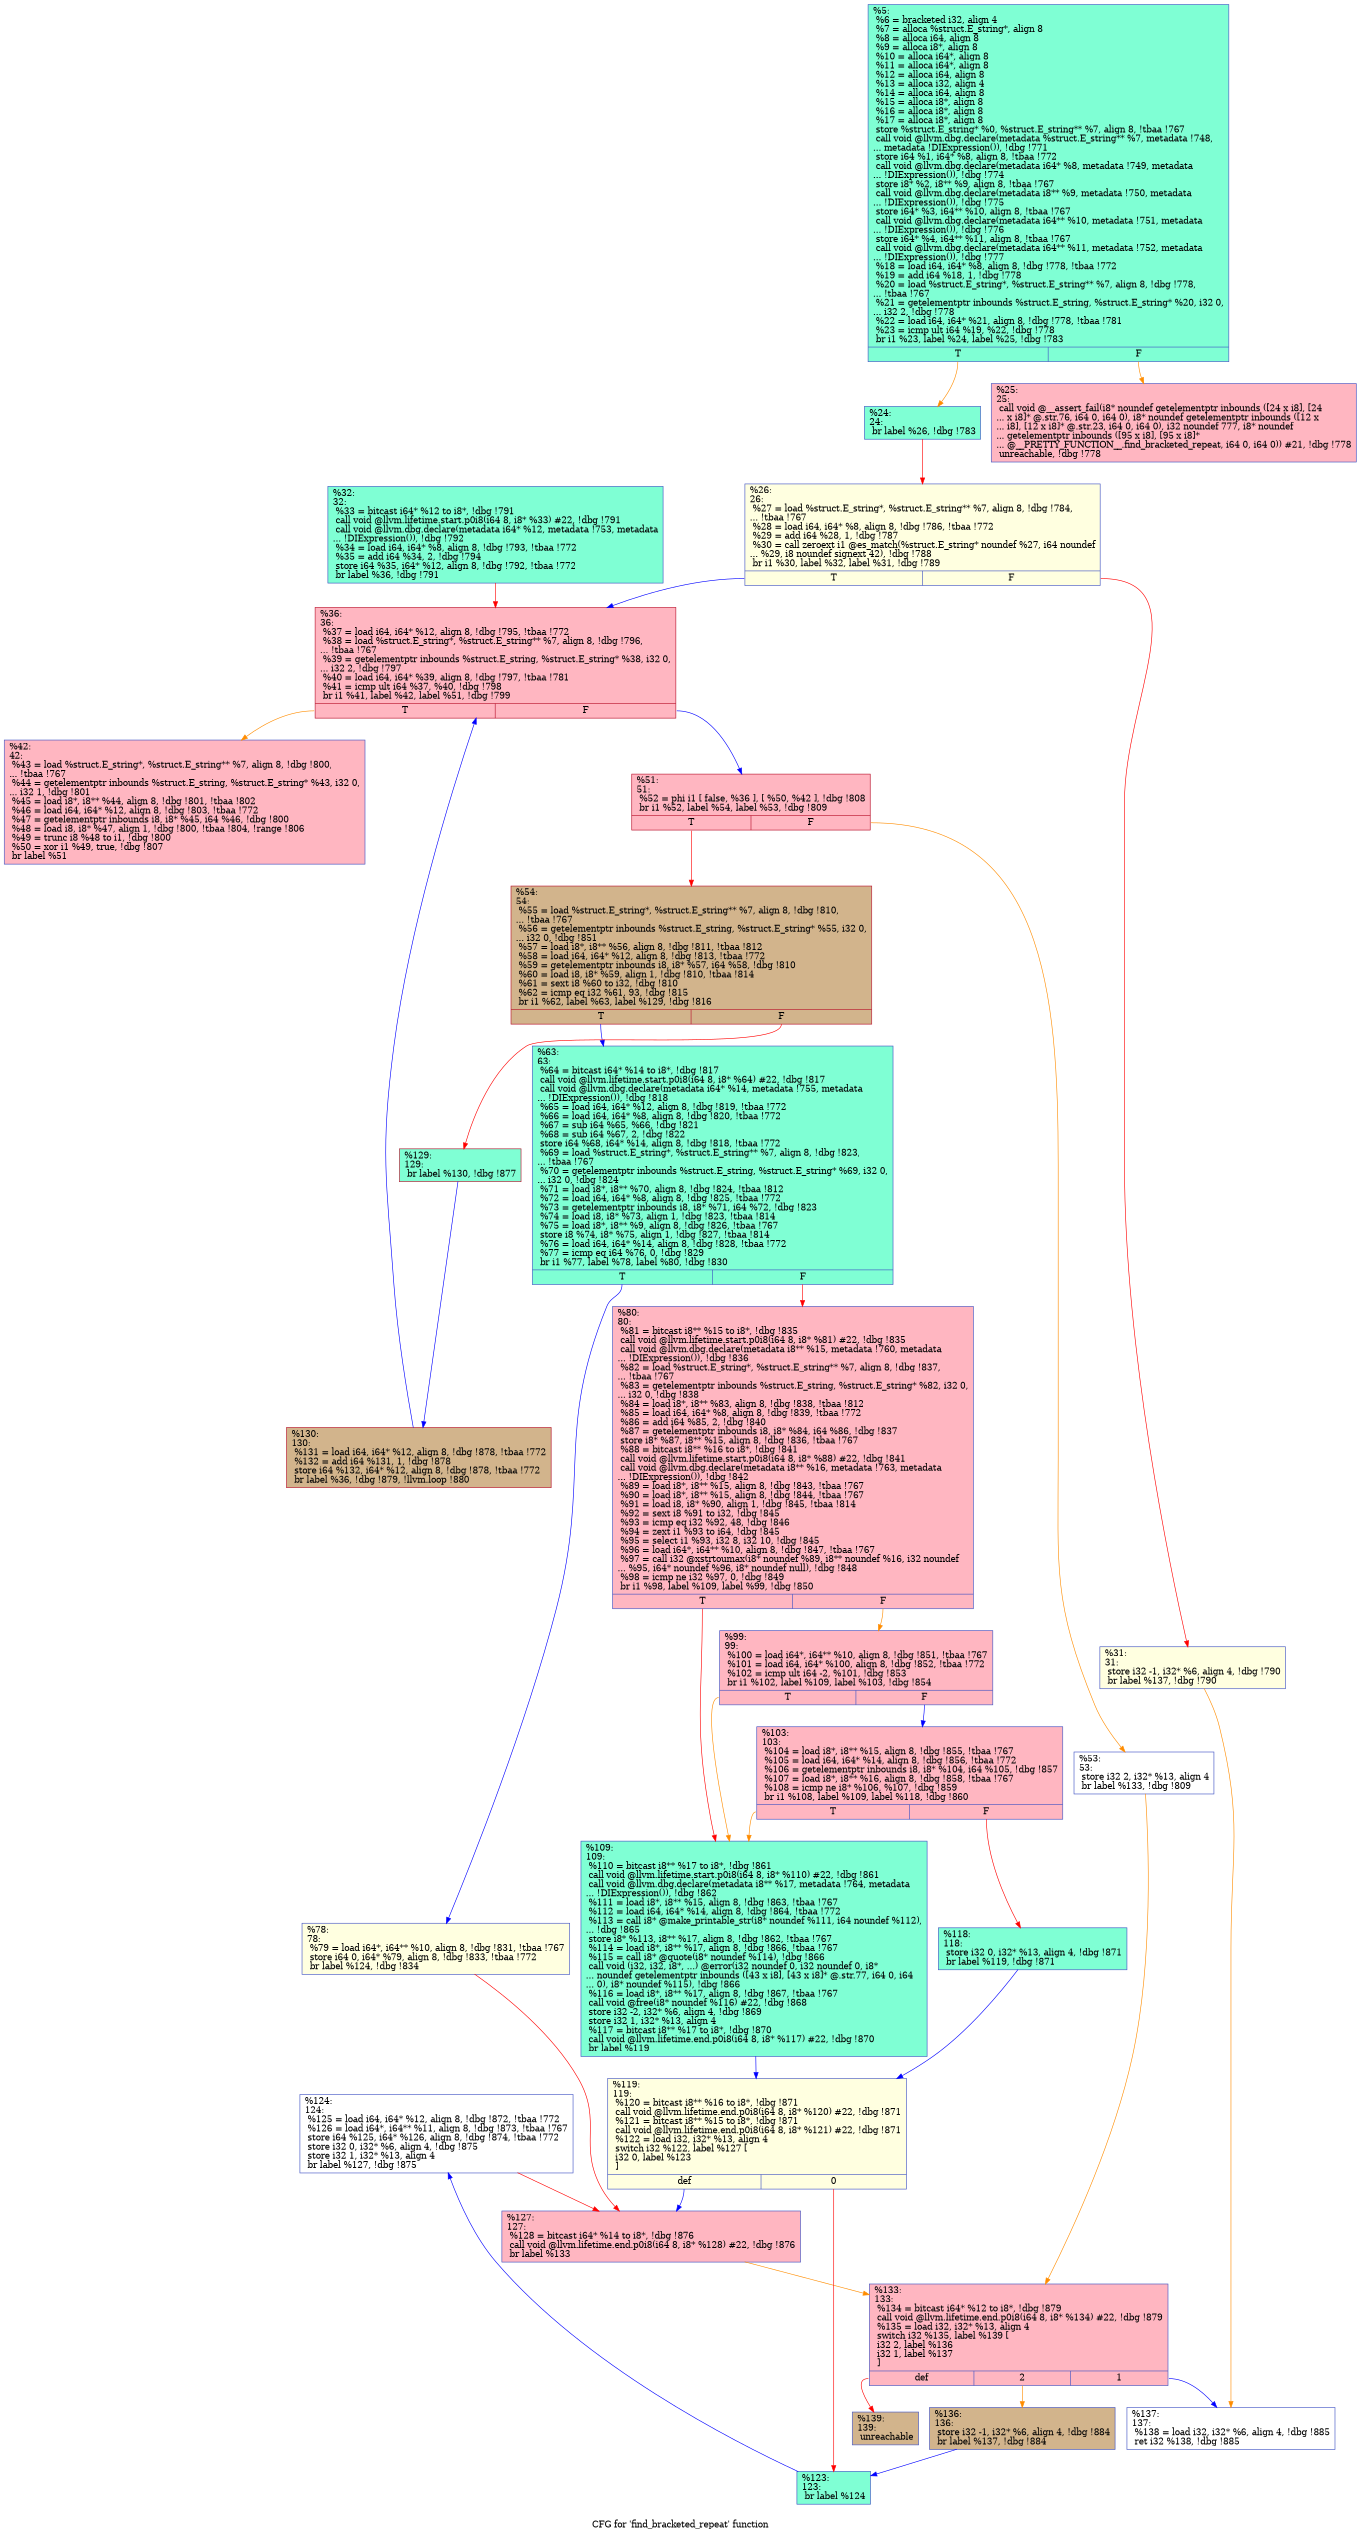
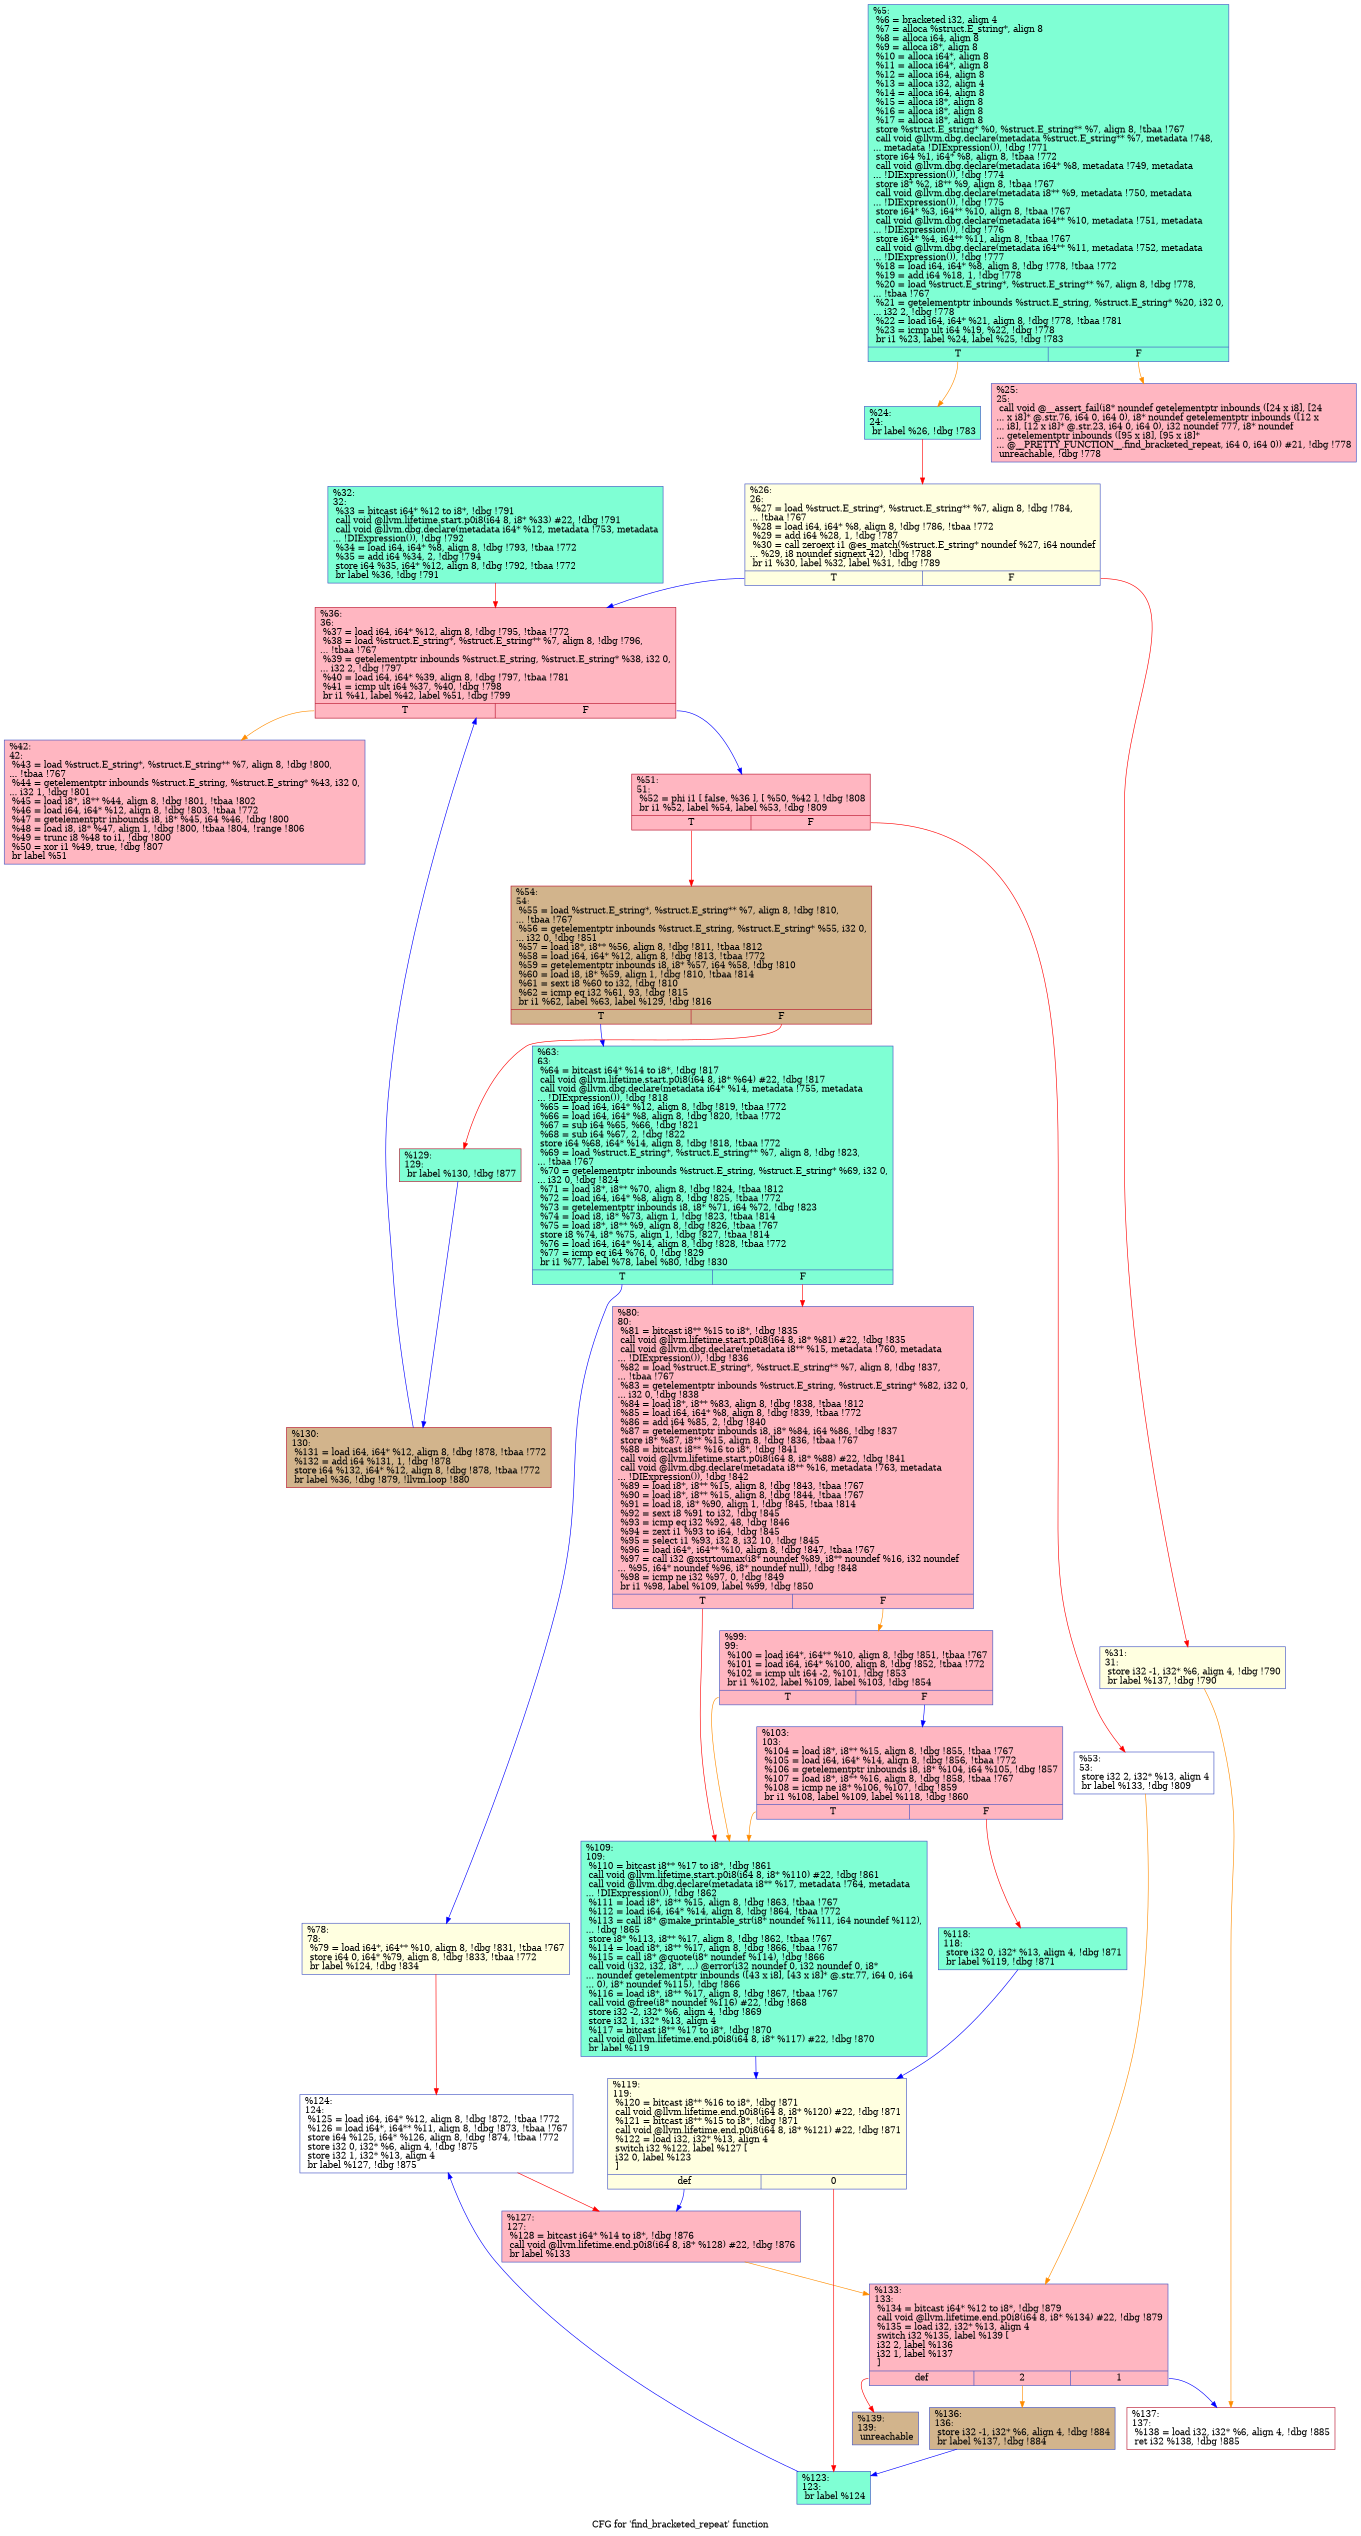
edge "%51:" -> "%53:": color darkorange -> red
edge "%78:" -> "%127:": now "%78:" -> "%124:"
node "%137:": color #3d50c3ff -> #b70d28ff
